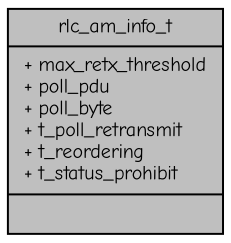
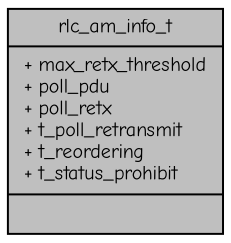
node "rlc_am_info_t": text "+ poll_byte" -> "+ poll_retx"
